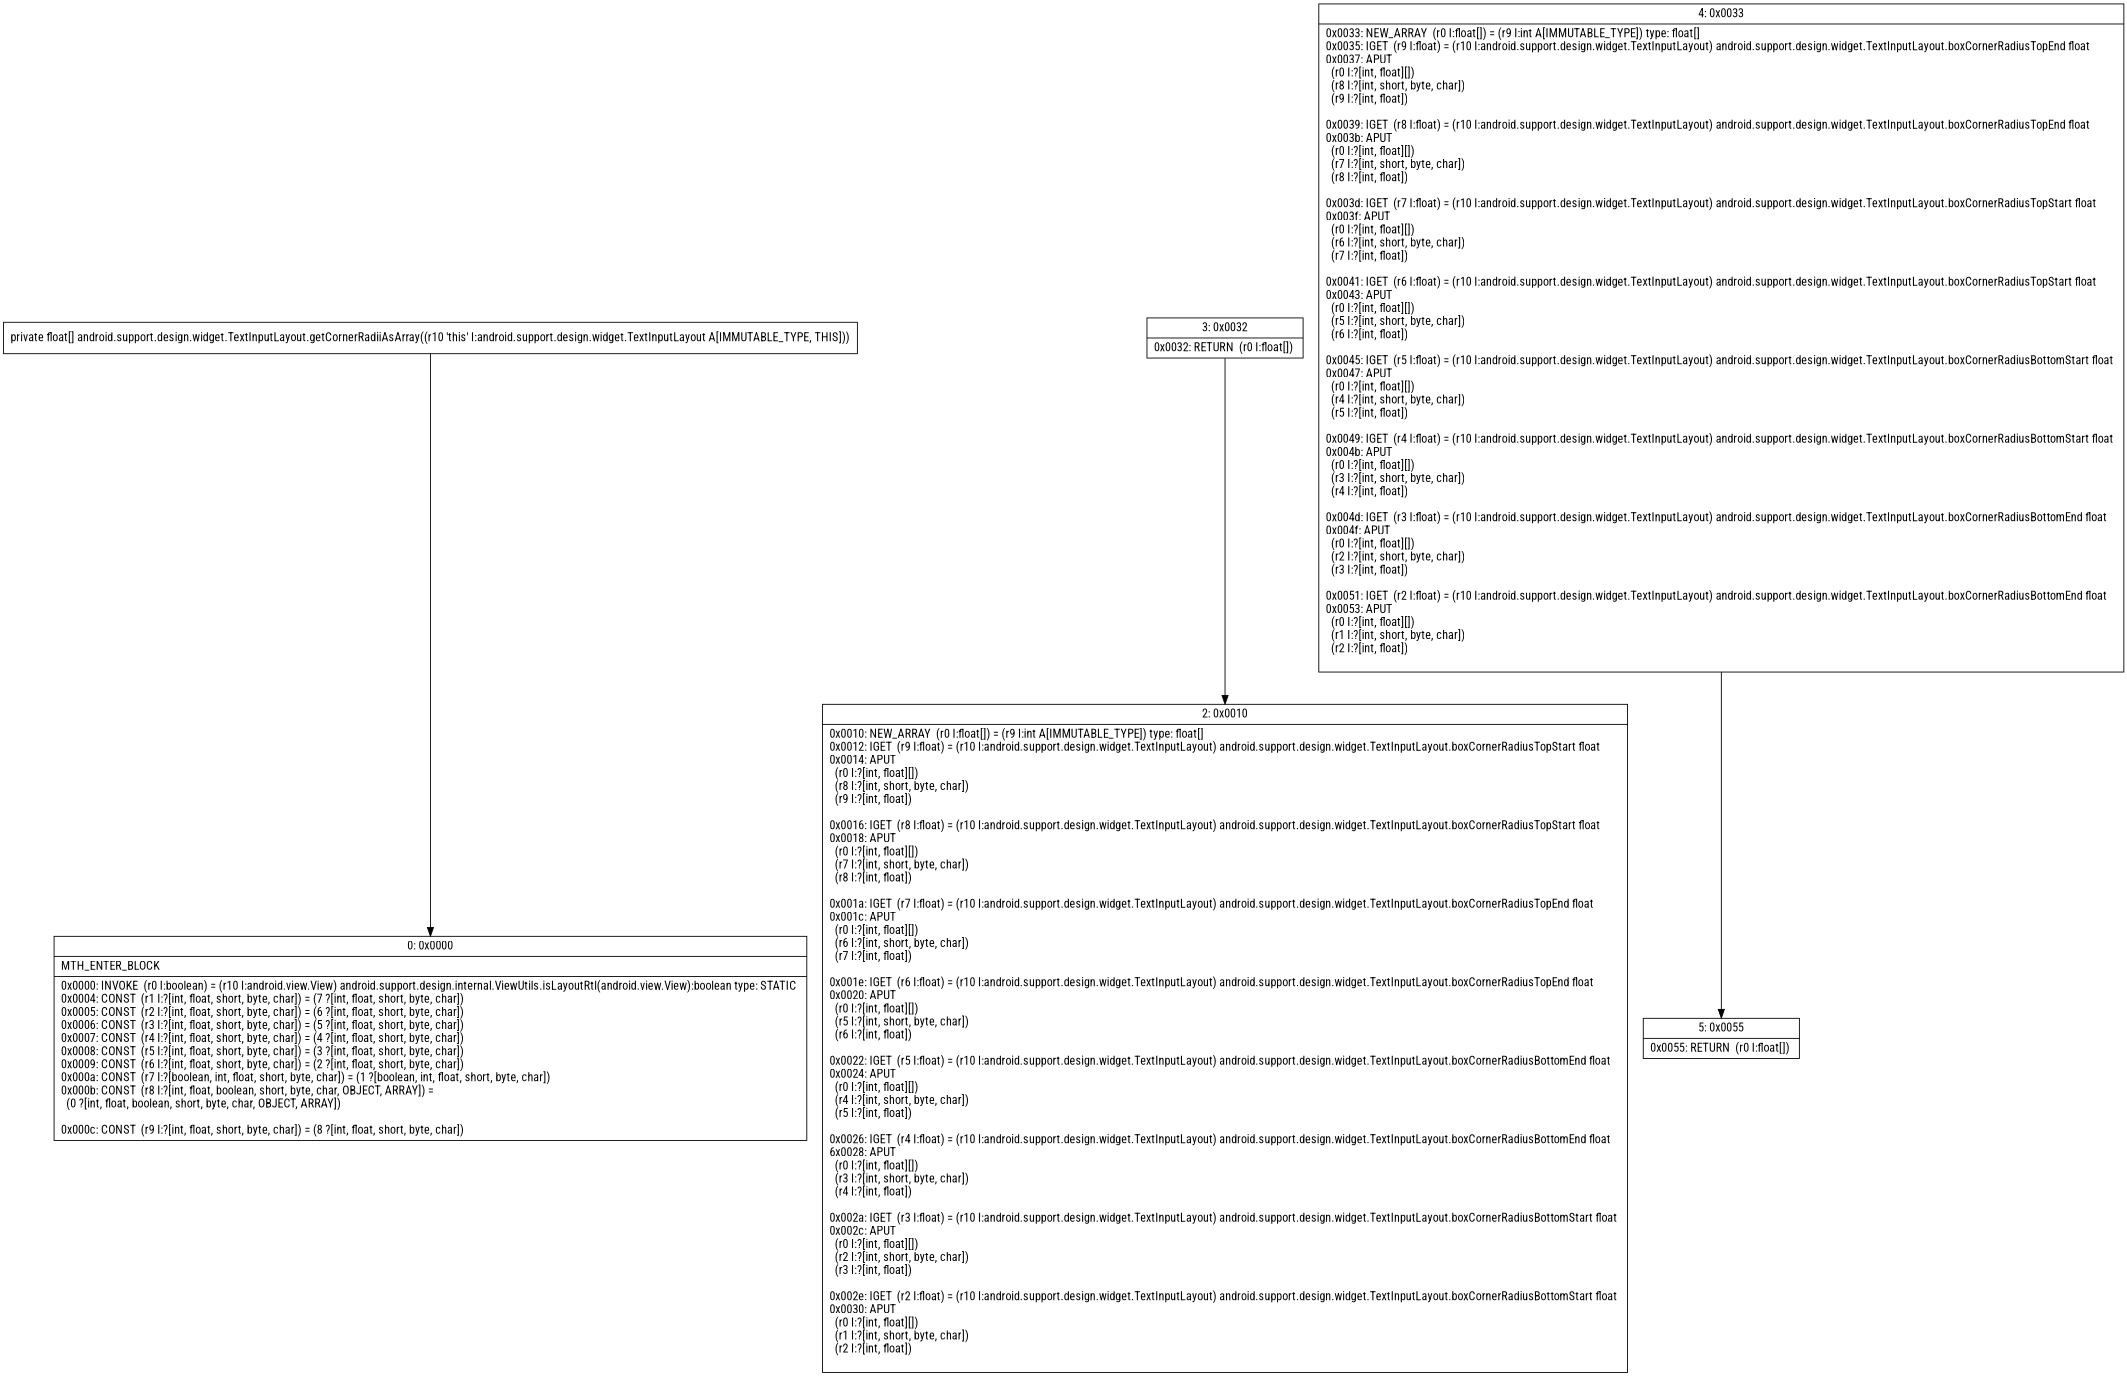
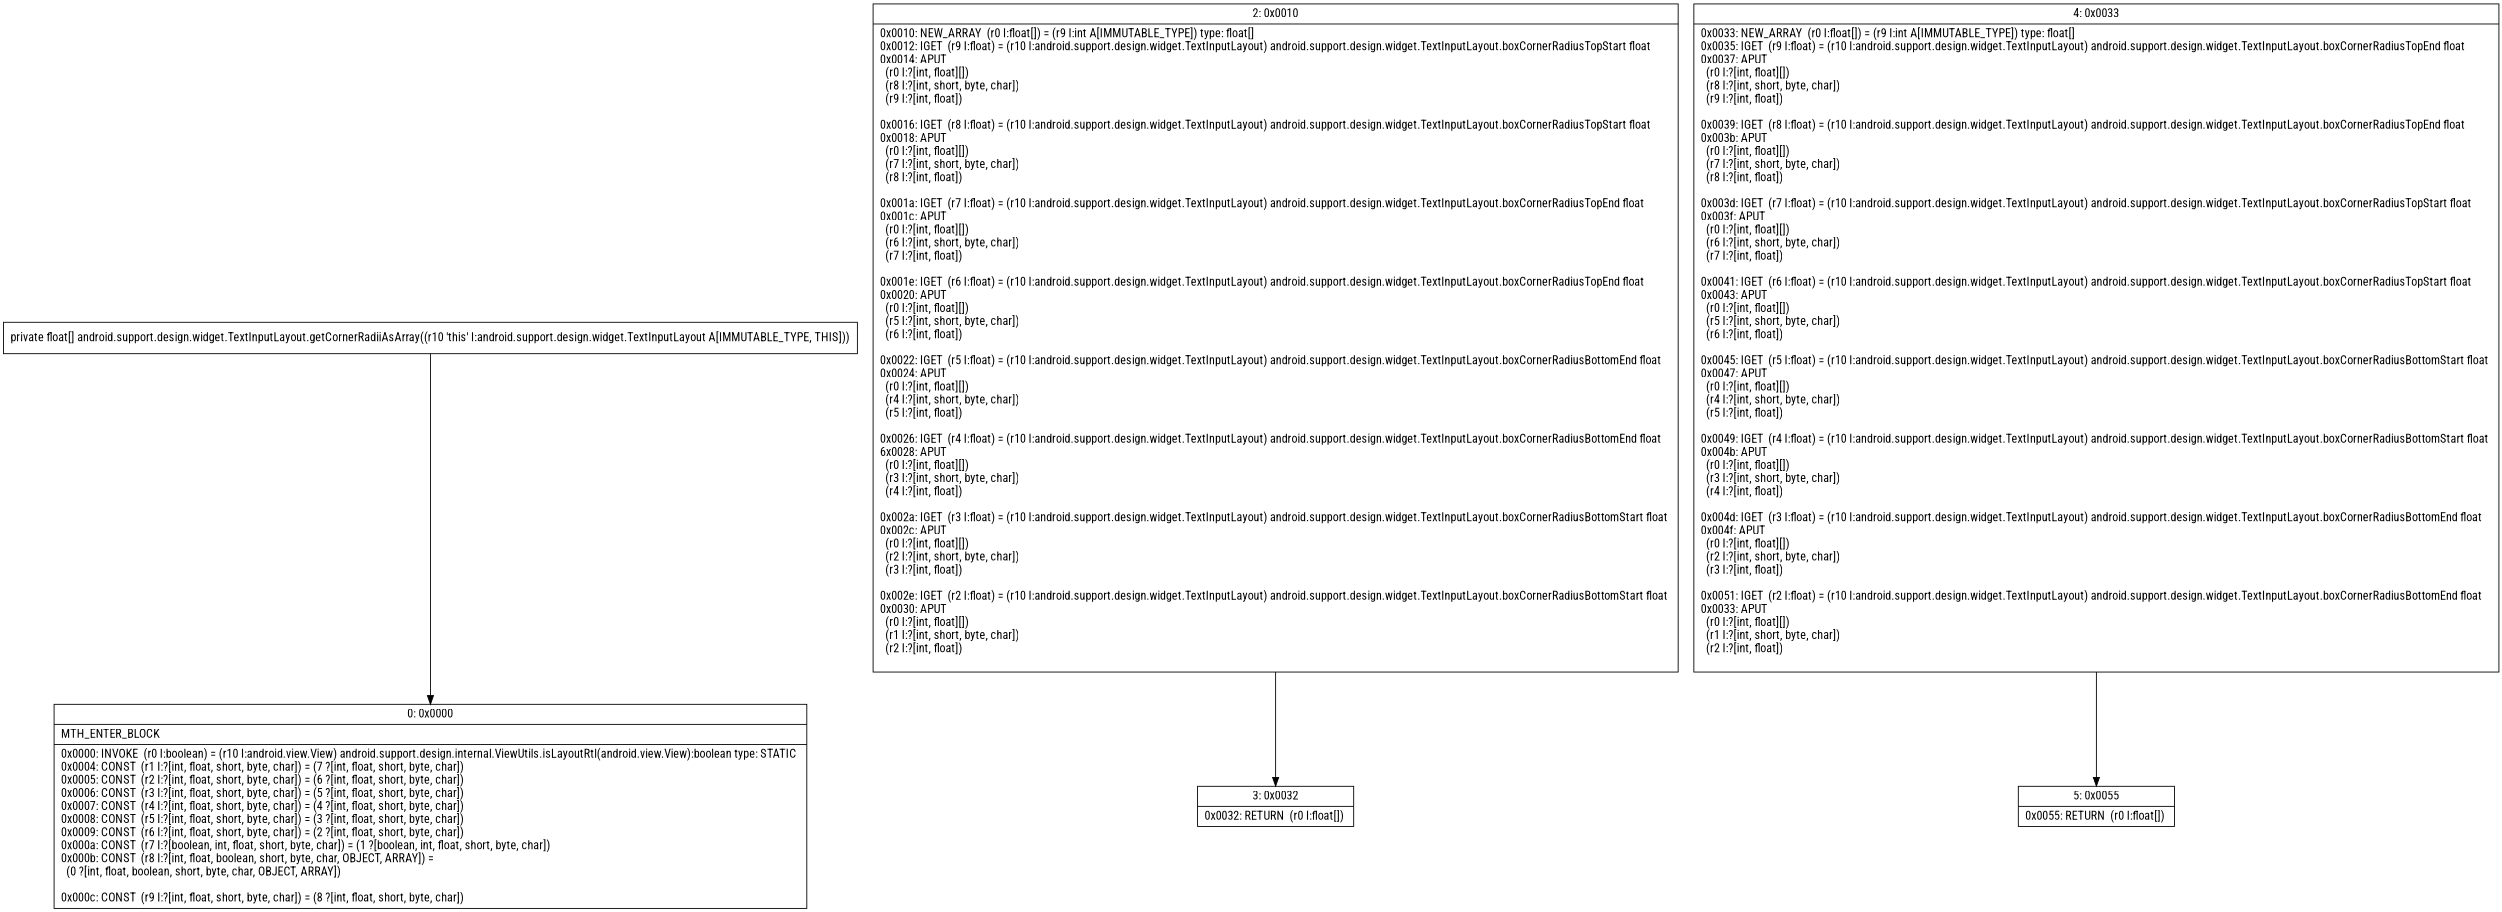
edge "3: 0x0032" -> "2: 0x0010": reversed
node "4: 0x0033": text "0x0053: APUT" -> "0x0033: APUT"
